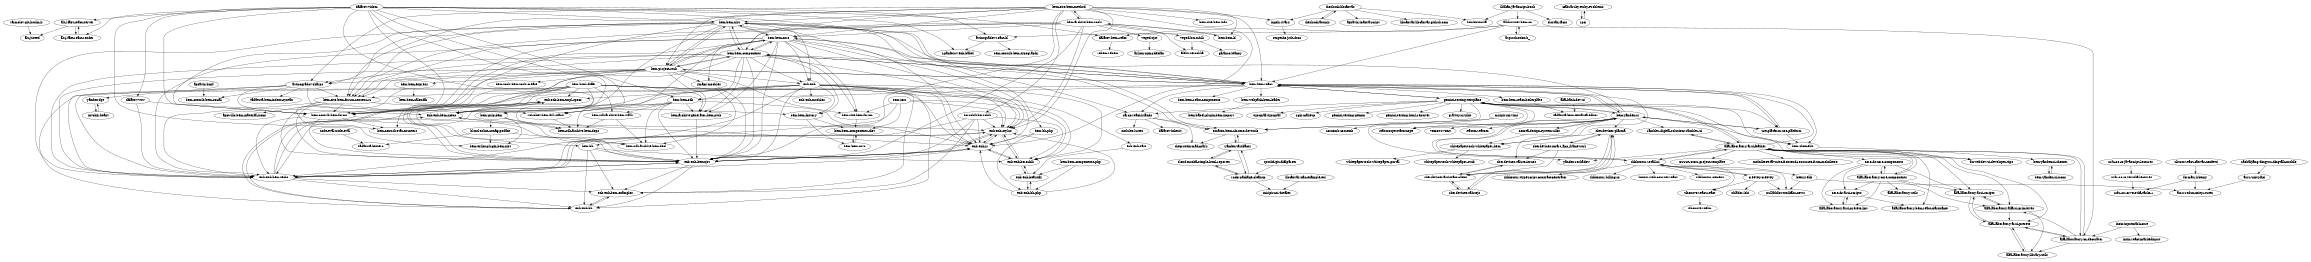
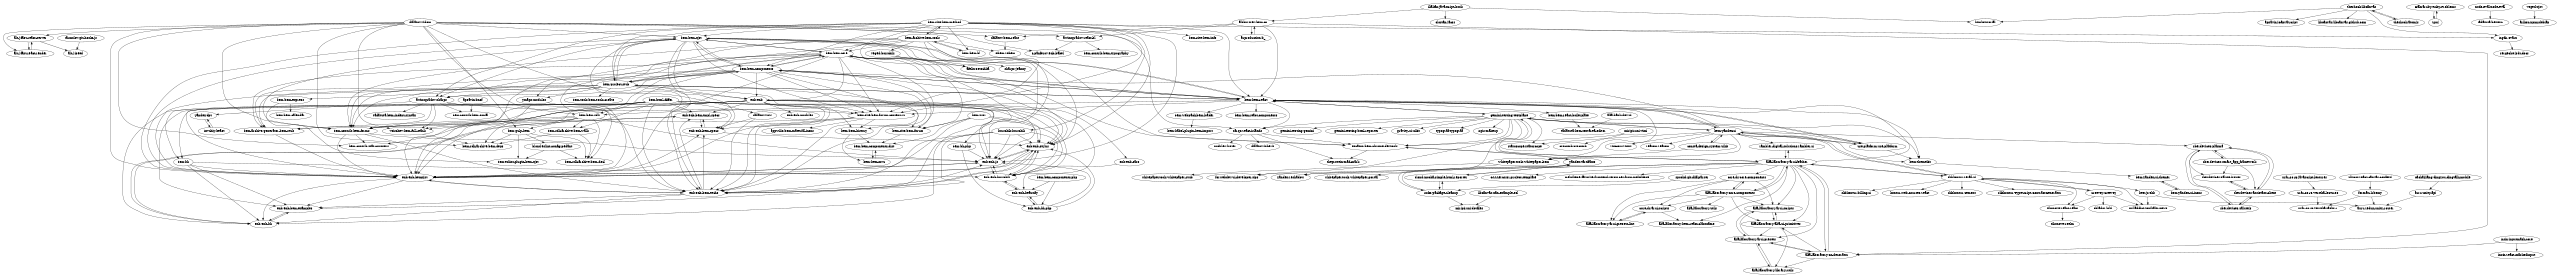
edge "bem-archive/bem-tools" -> "veged/xjst": now "bem-archive/bem-tools" -> "rebem/rebem"
node "gfranco/jeanny": label "gfranco/jeanny" -> "sharps/jeanny"
edge "blond/eslint-config-pedant" -> "tadatuta/betterc": removed
